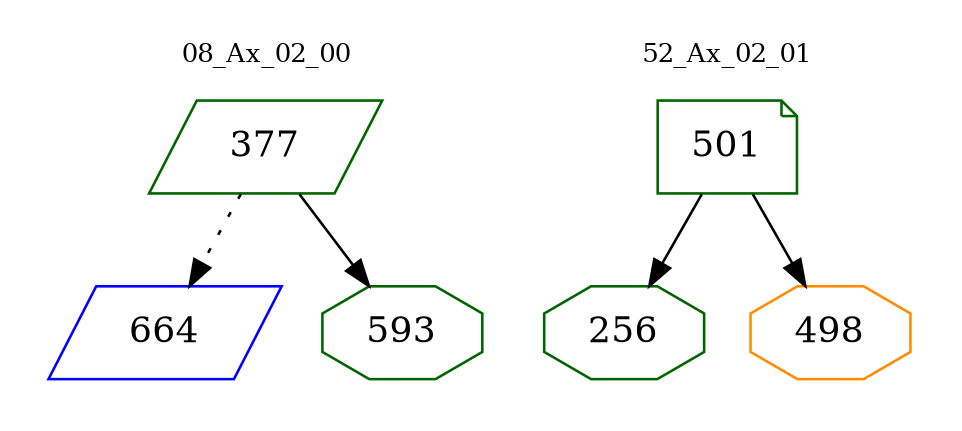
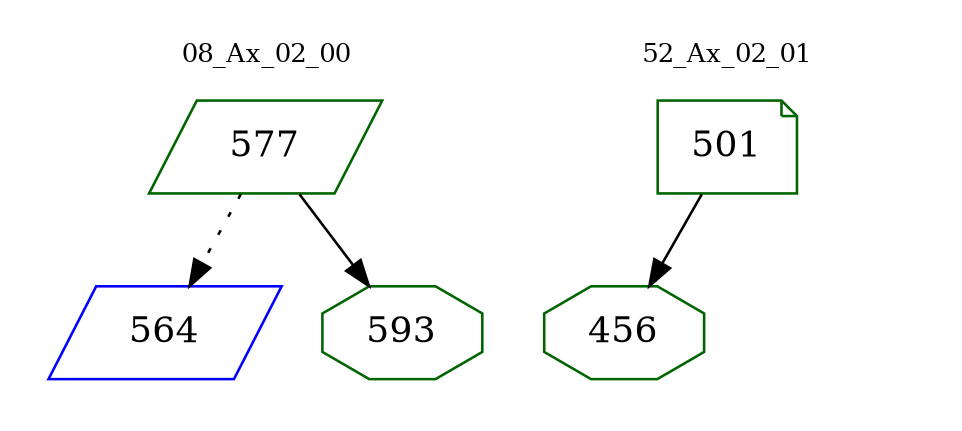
node "377": label "377" -> "577"
node "664": label "664" -> "564"
node "256": label "256" -> "456"
node "498": removed
